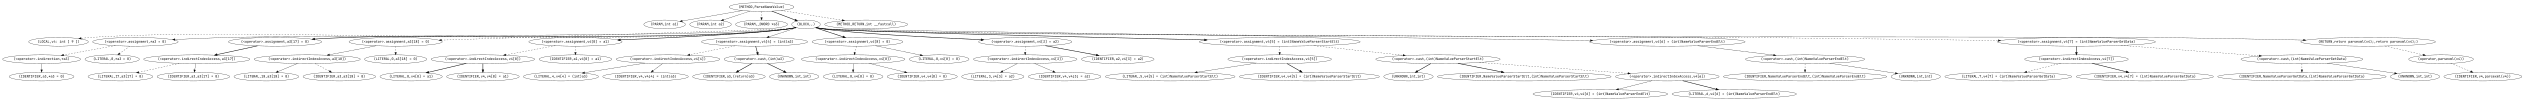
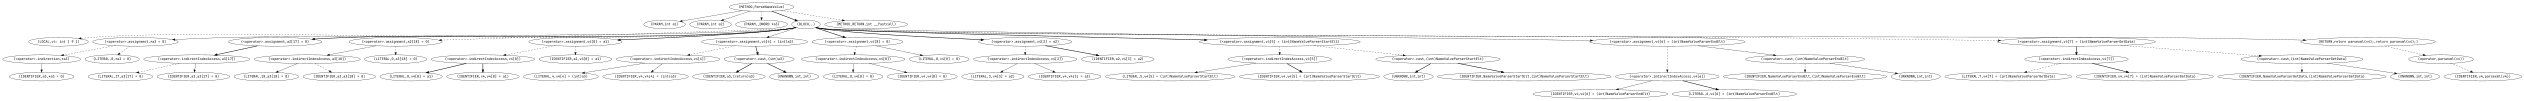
edge "(<operator>.cast,(int)NameValueParserStartElt)" -> "(<operator>.indirectIndexAccess,v4[6])": now "(<operator>.assignment,v4[6] = (int)NameValueParserEndElt)" -> "(<operator>.indirectIndexAccess,v4[6])"
